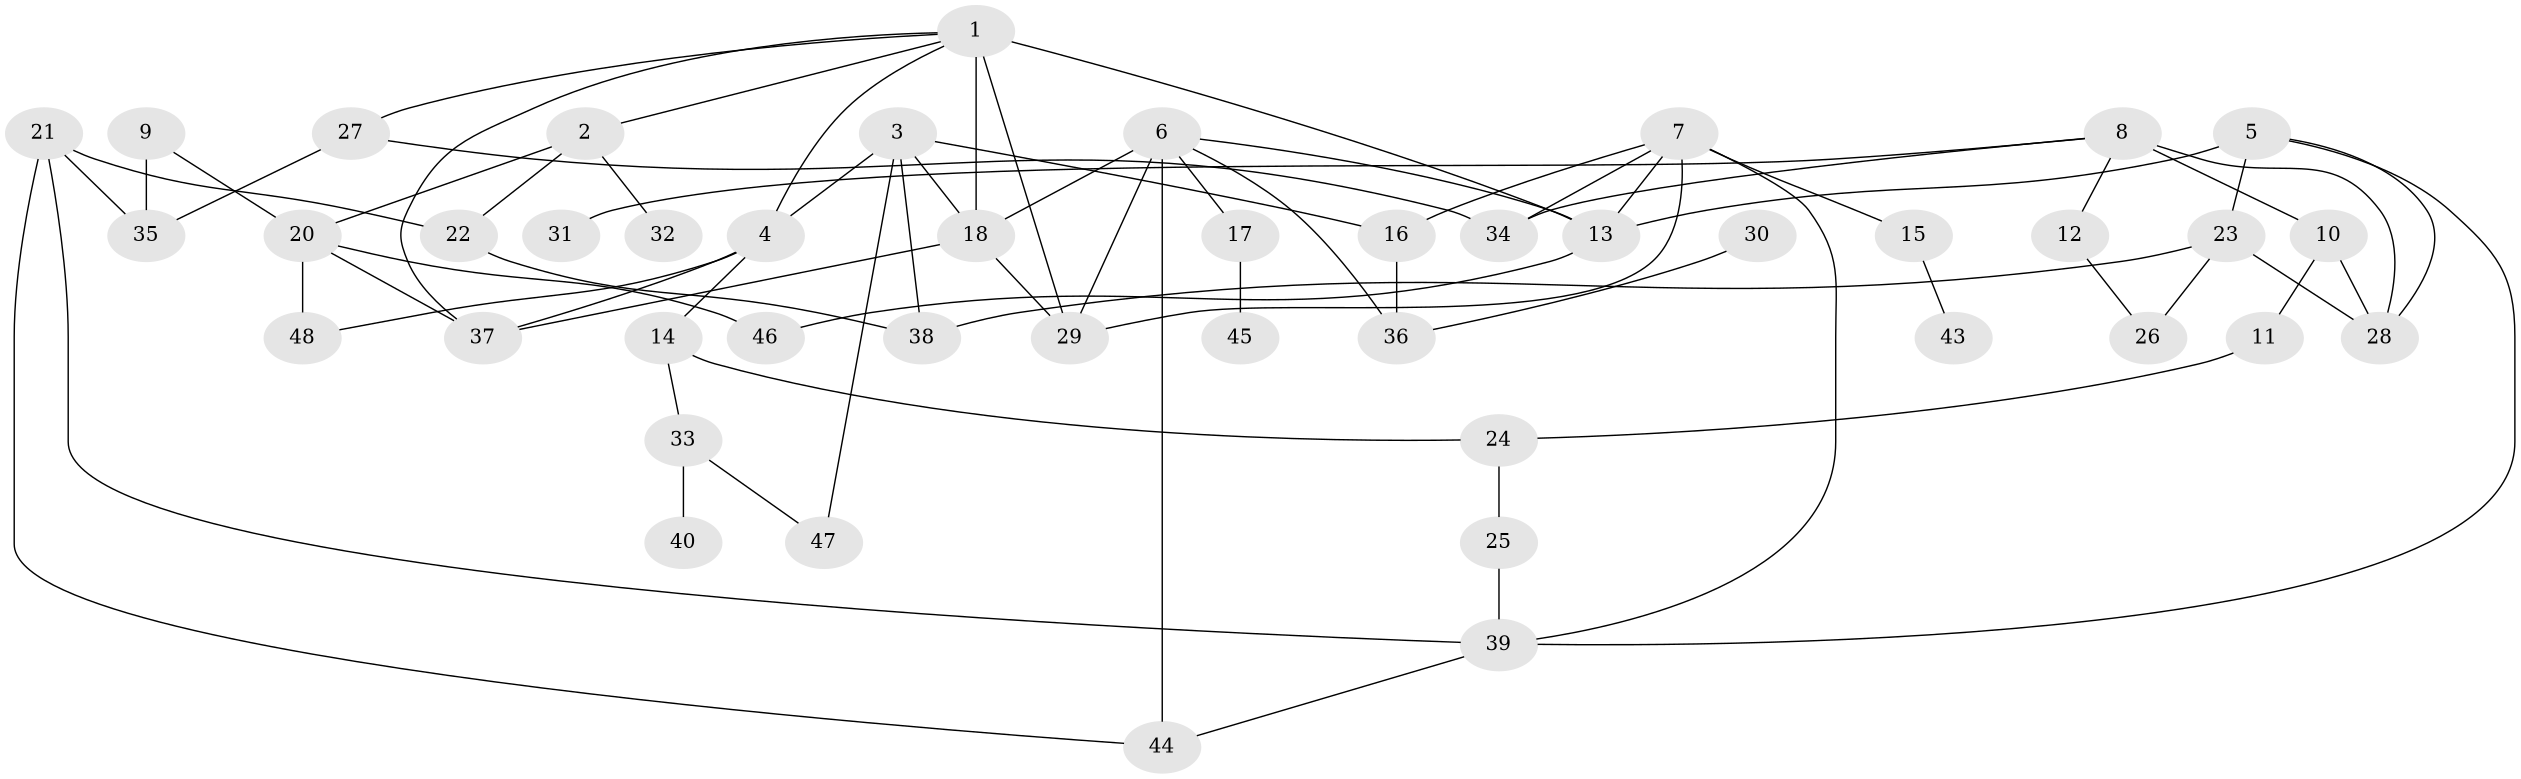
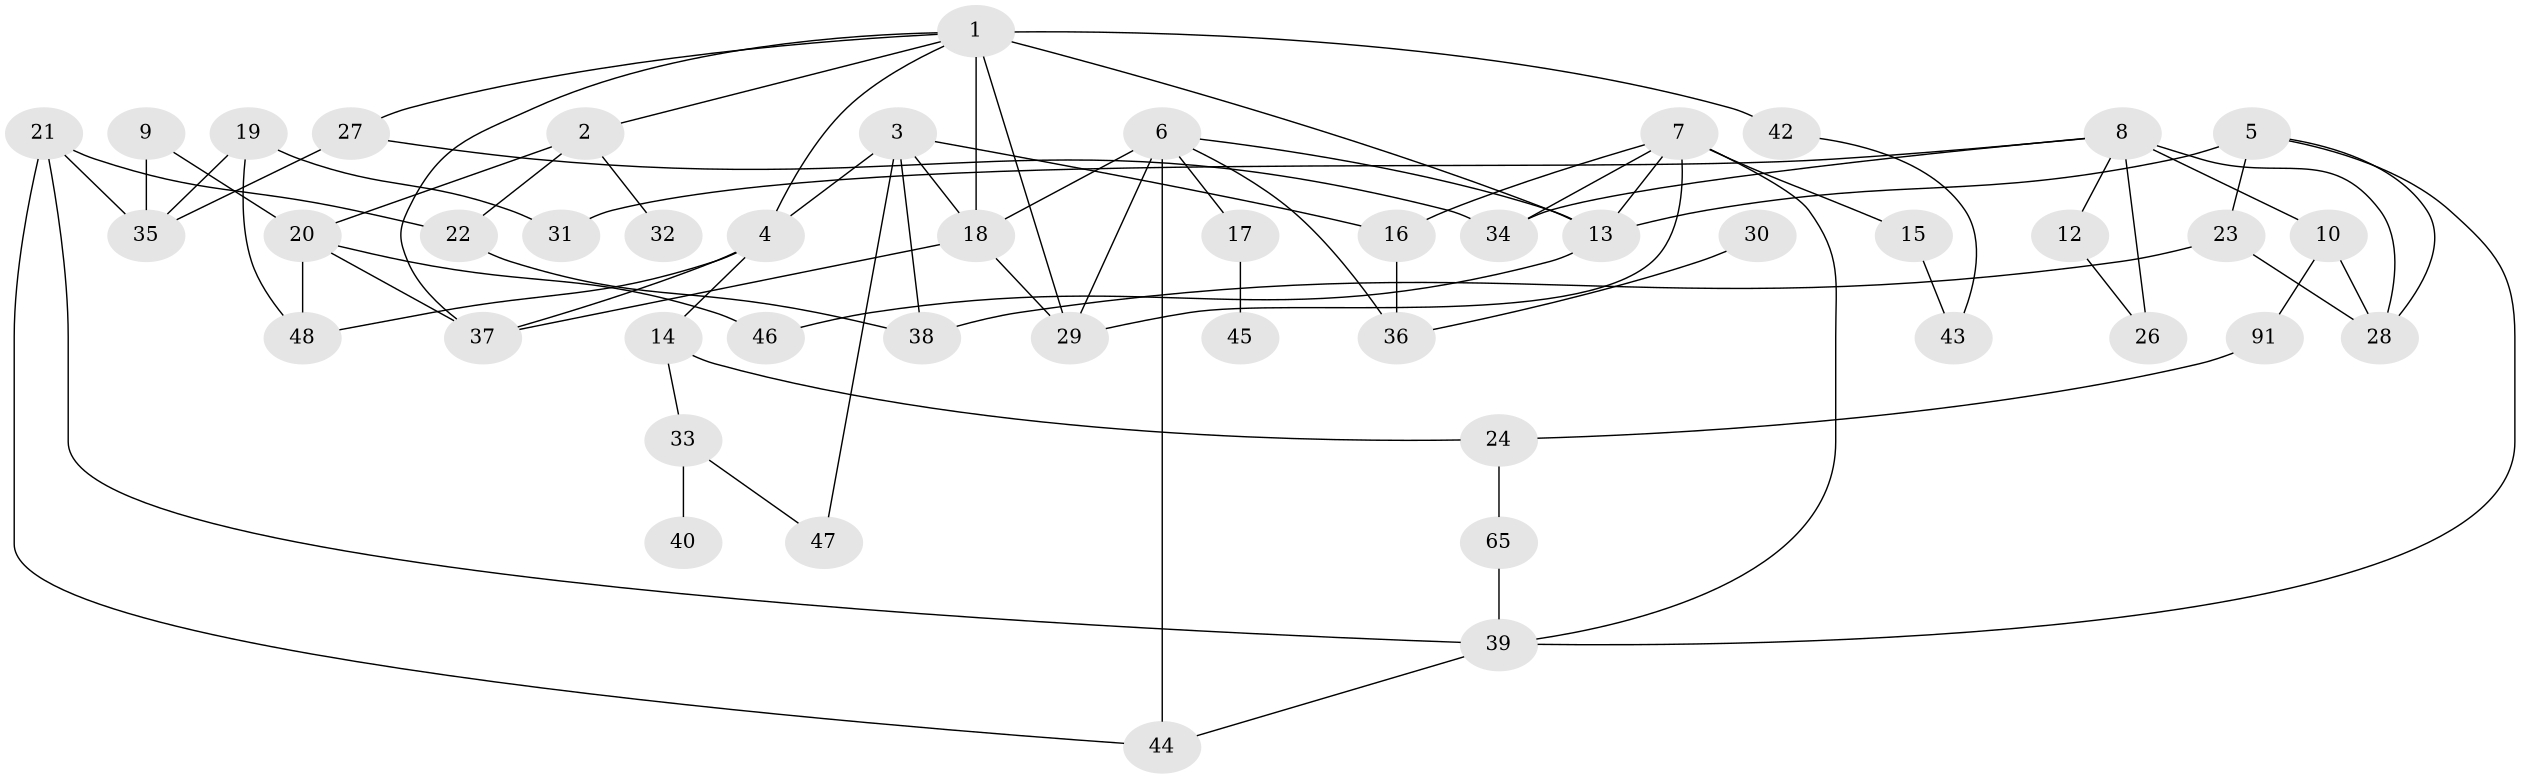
node "19": added
node "42": added
edge "23" -- "26": now "8" -- "26"
node "11": label "11" -> "91"
node "25": label "25" -> "65"
